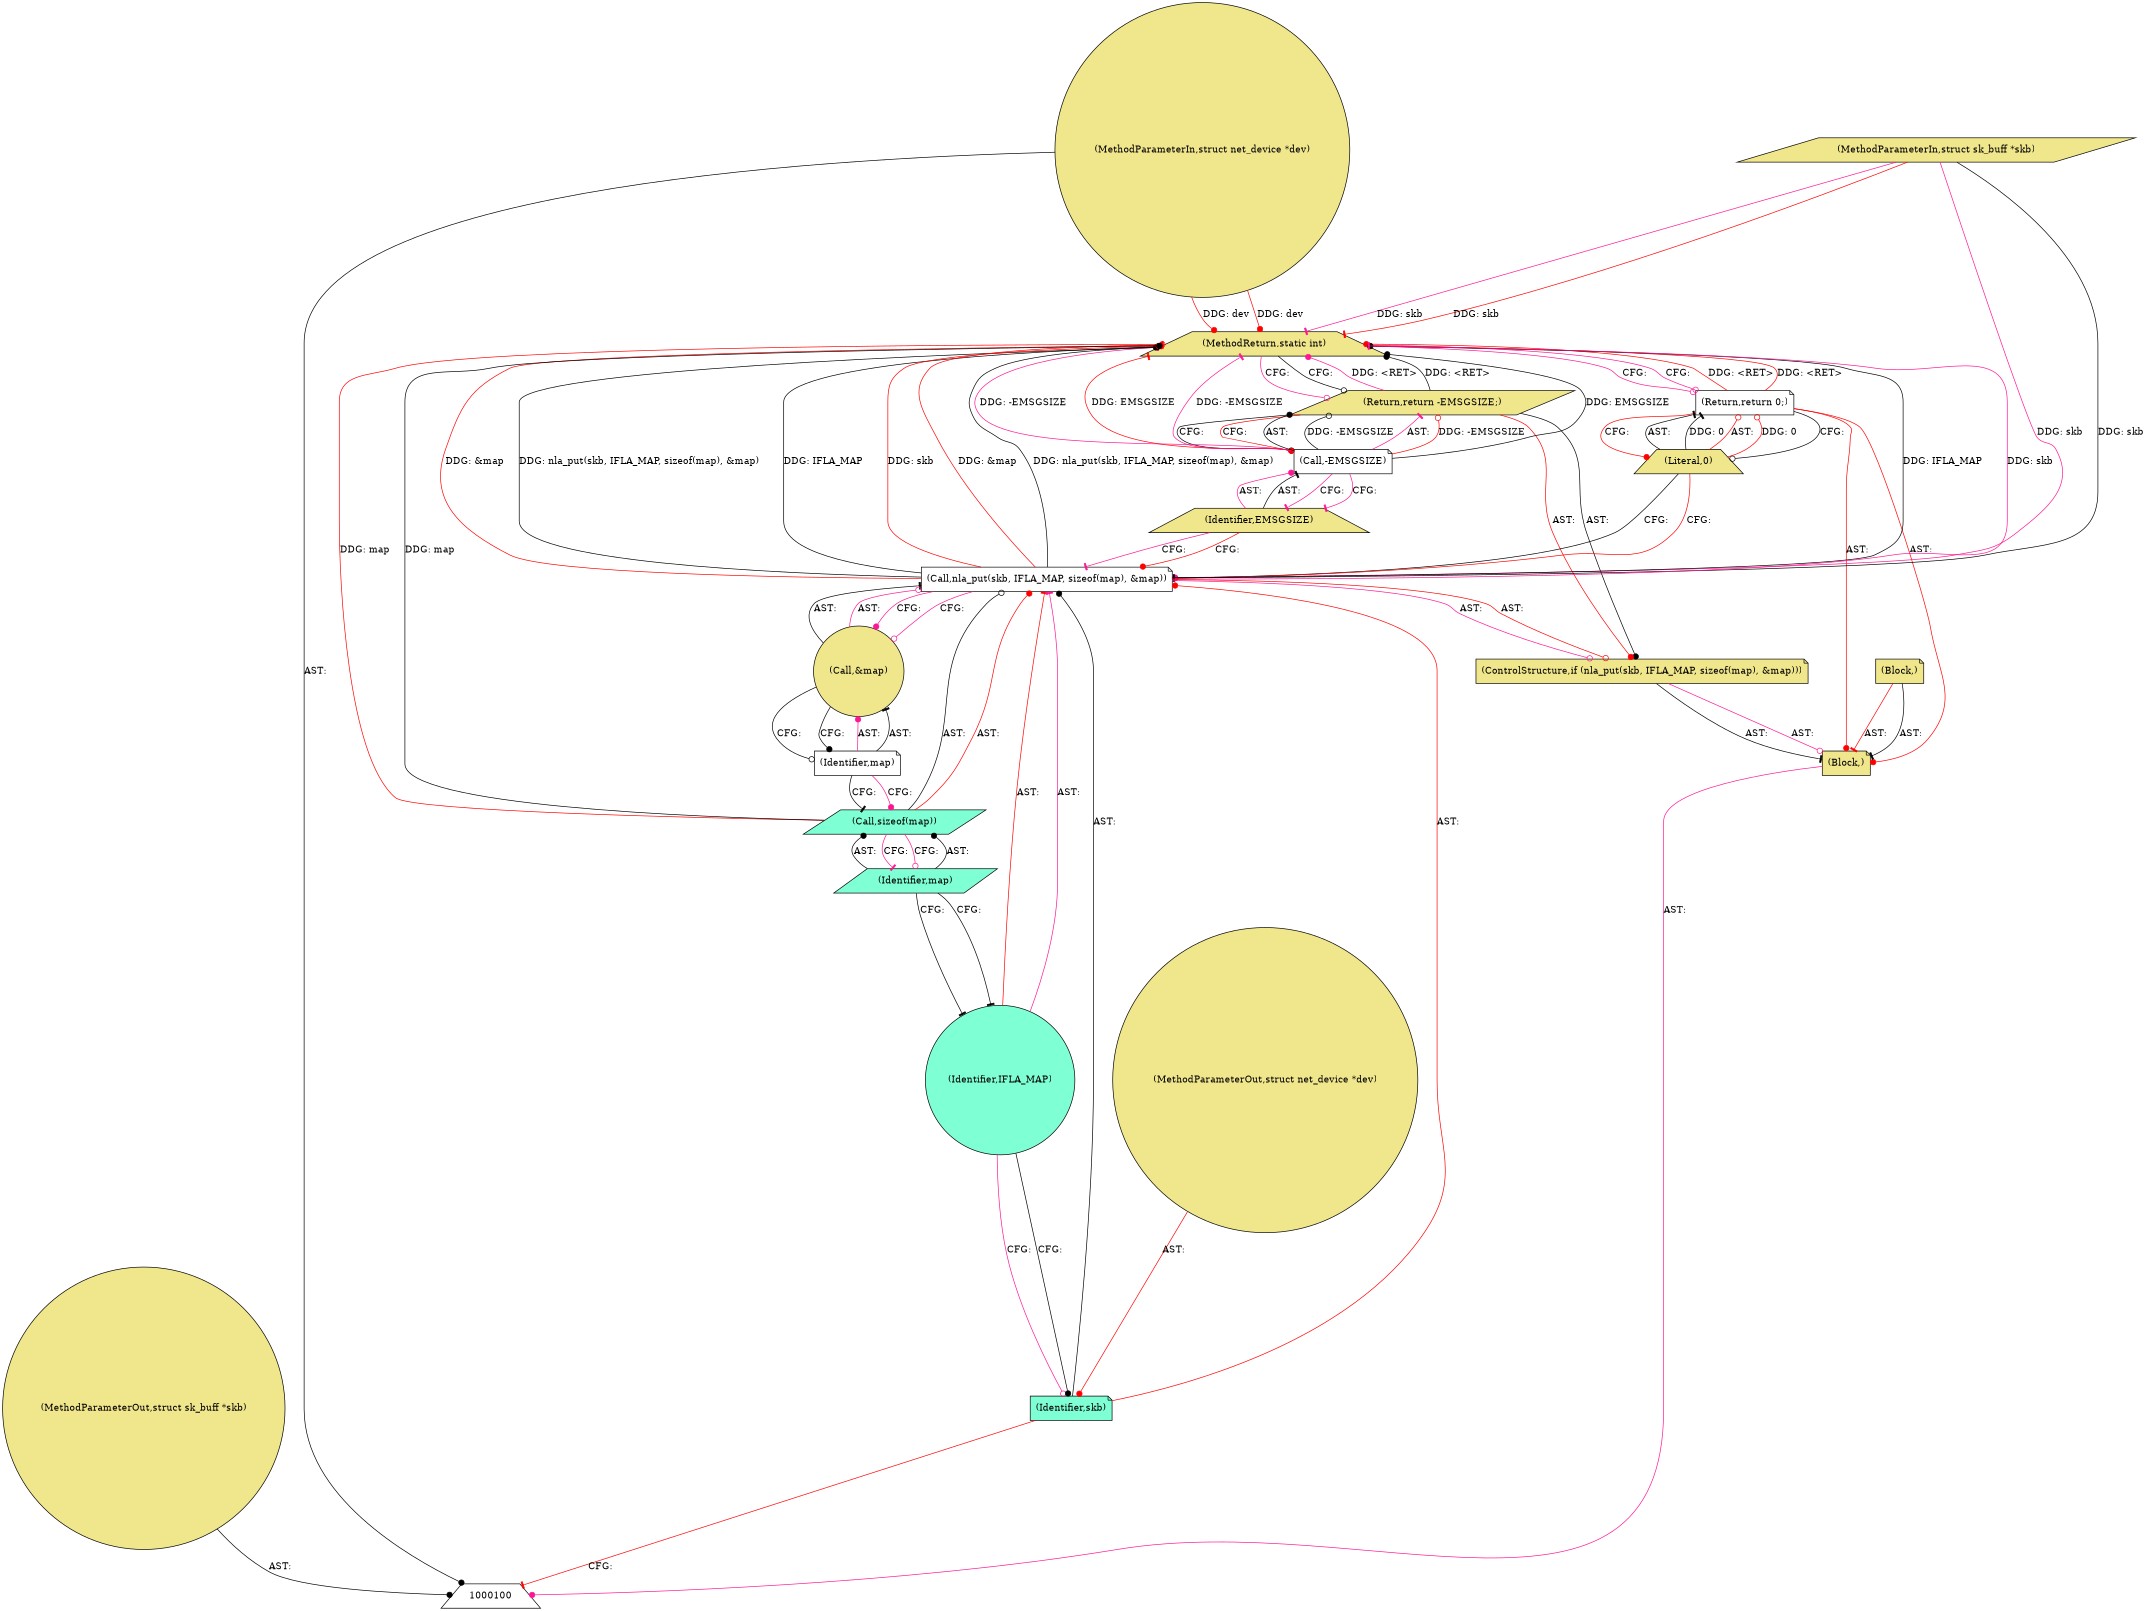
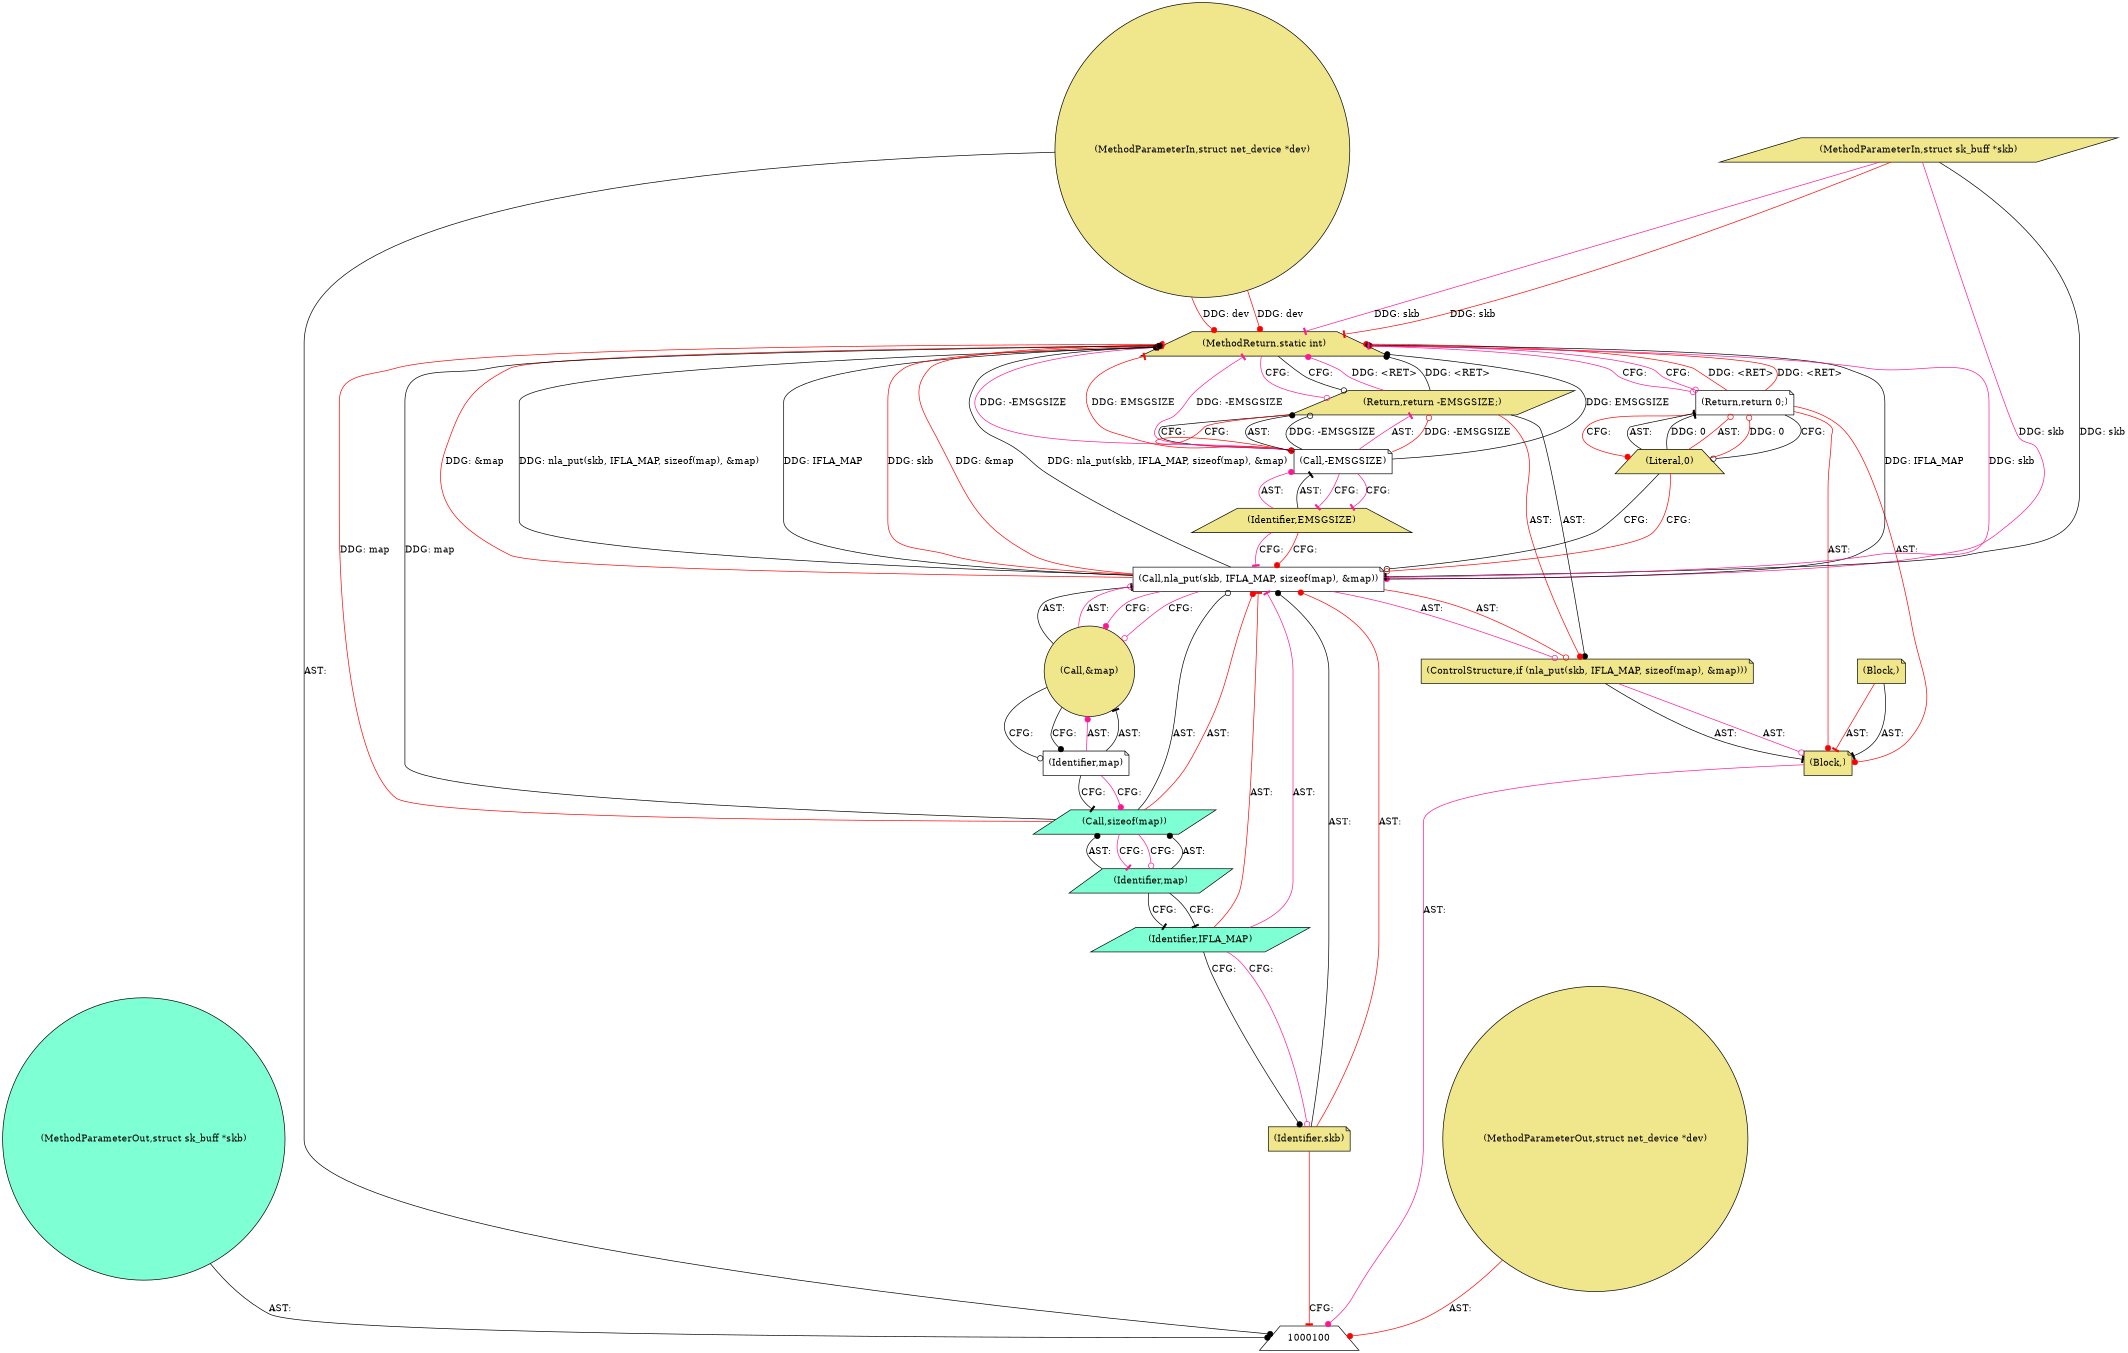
node "(Identifier,IFLA_MAP)": shape circle -> parallelogram
edge "(MethodParameterOut,struct net_device *dev)" -> "(Identifier,skb)": now "(MethodParameterOut,struct net_device *dev)" -> "1000100"
node "(MethodParameterOut,struct sk_buff *skb)": fillcolor khaki -> aquamarine
node "(Identifier,skb)": fillcolor aquamarine -> khaki
